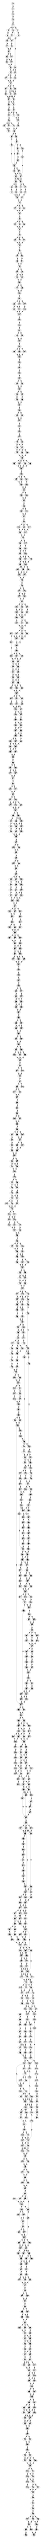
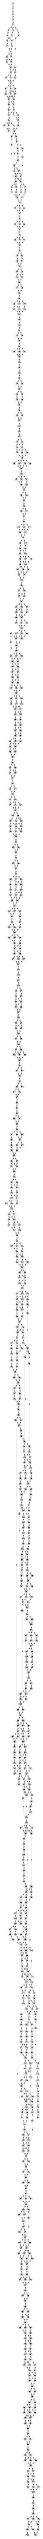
edge "S807" -> "S816": now "S807" -> "S811"
